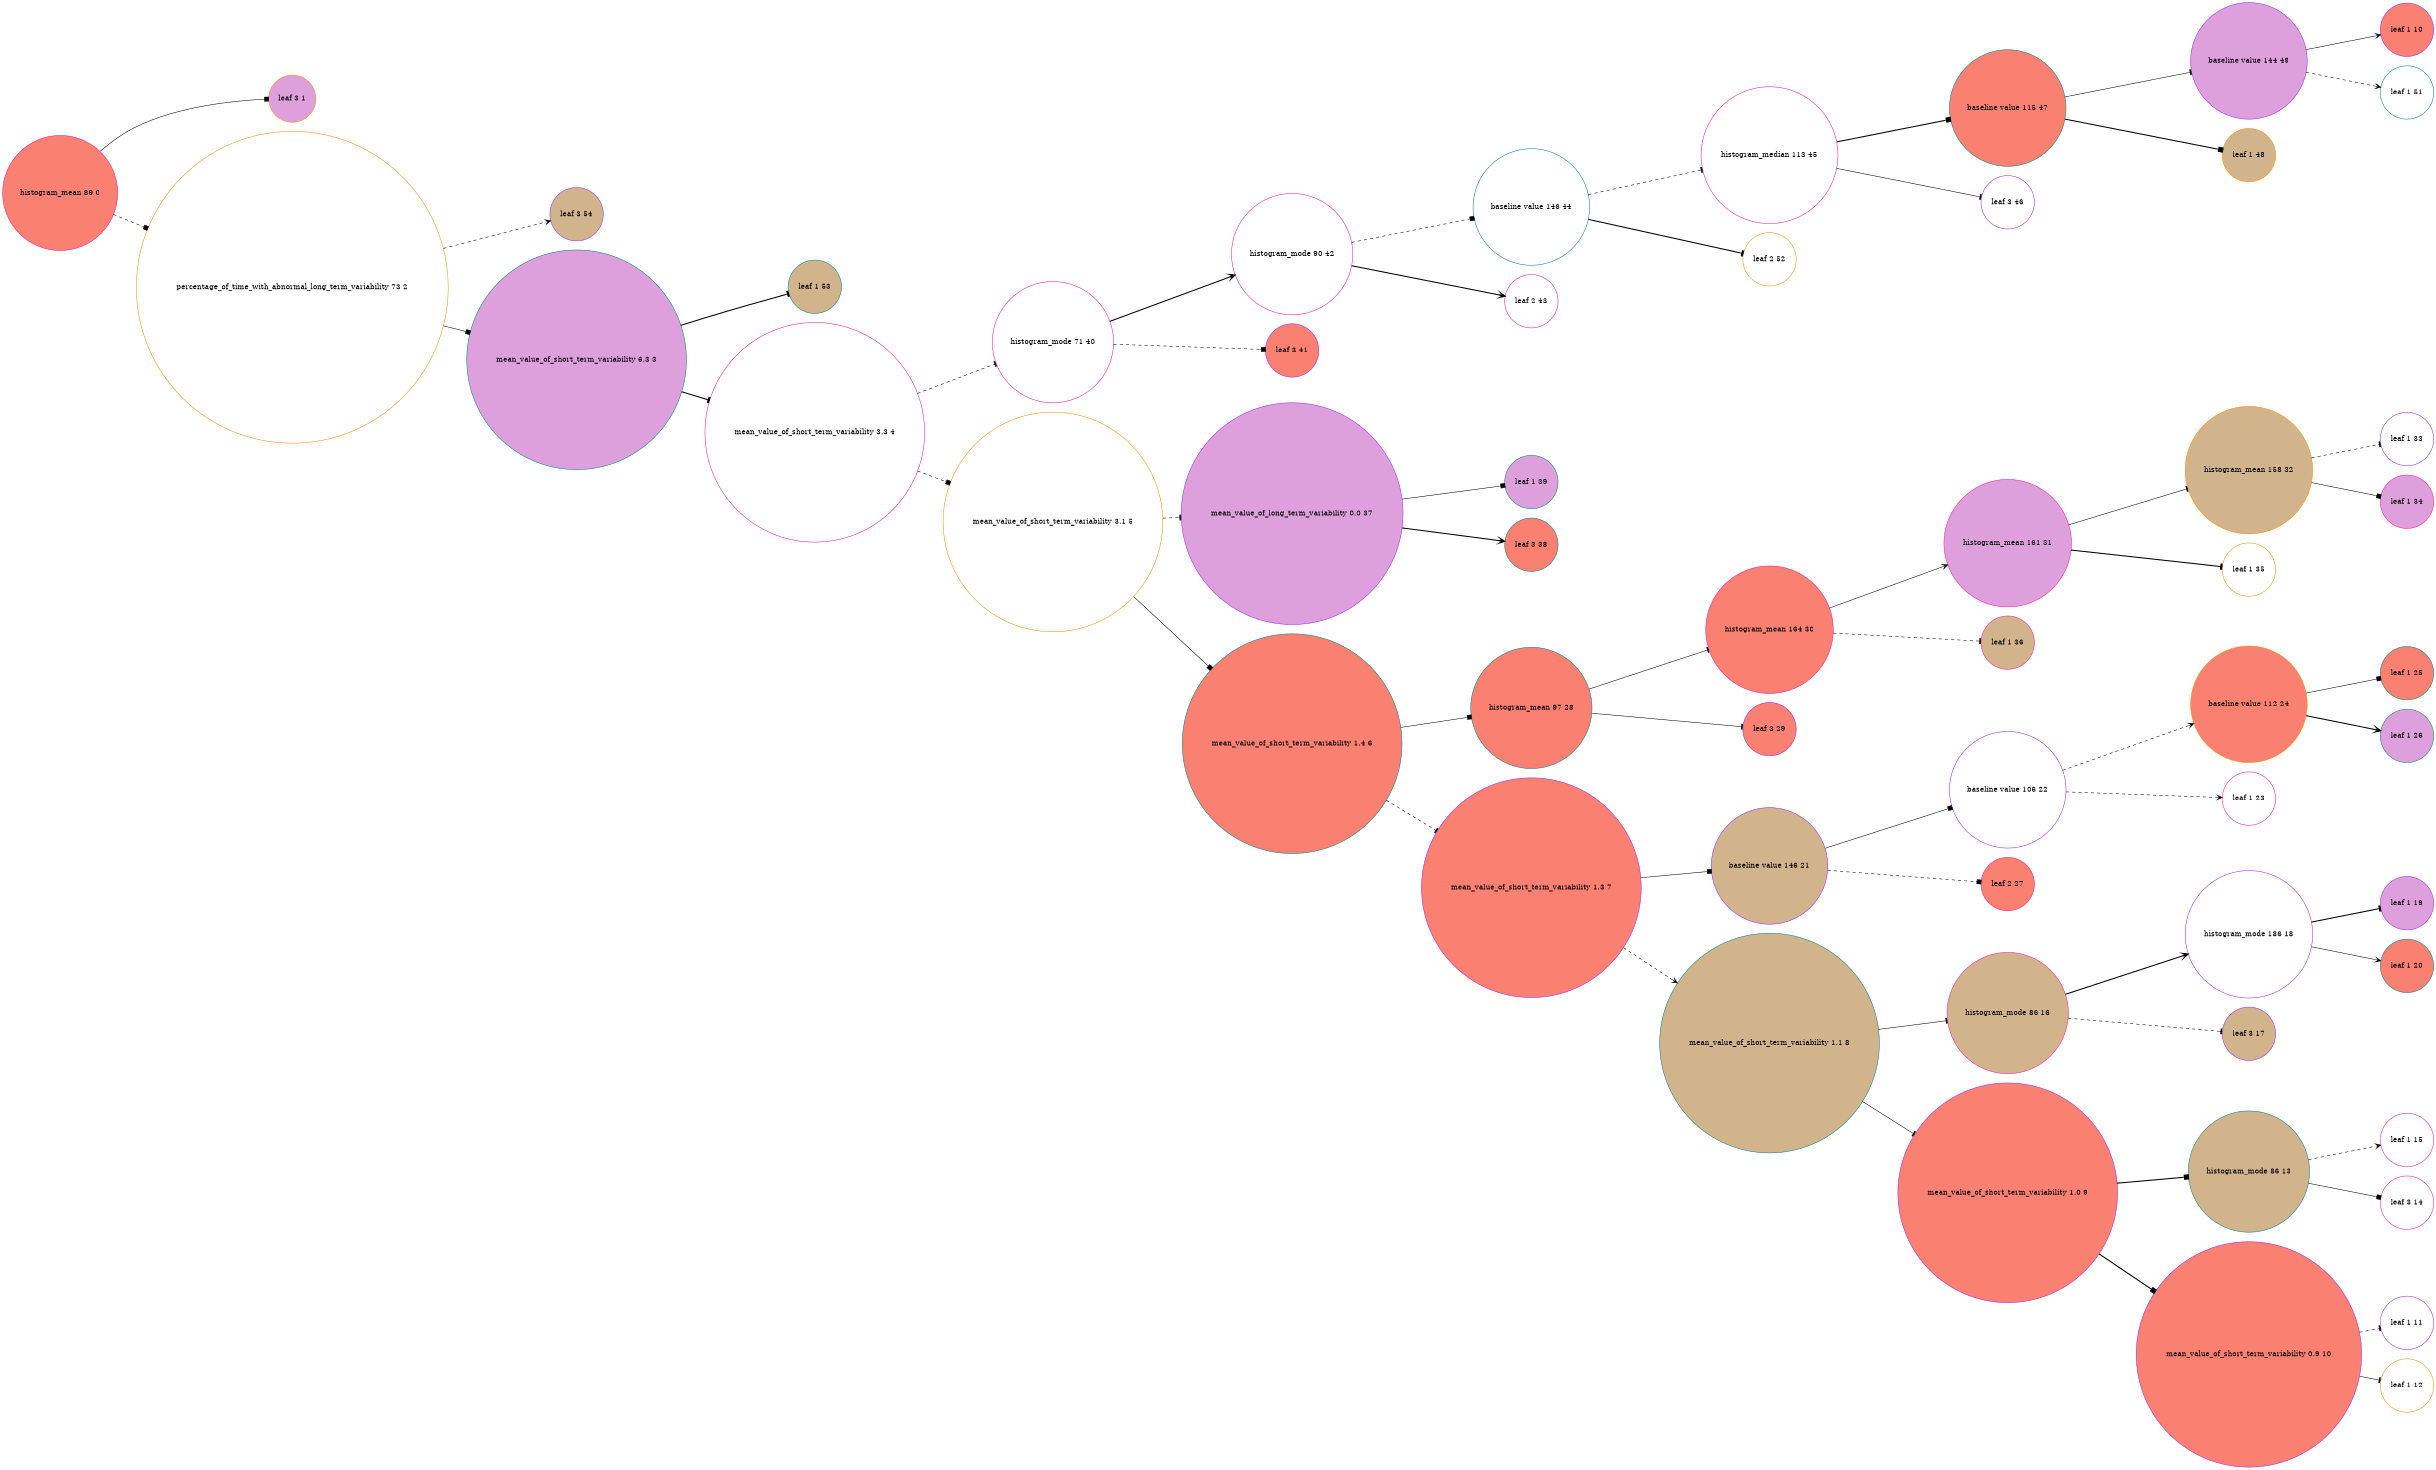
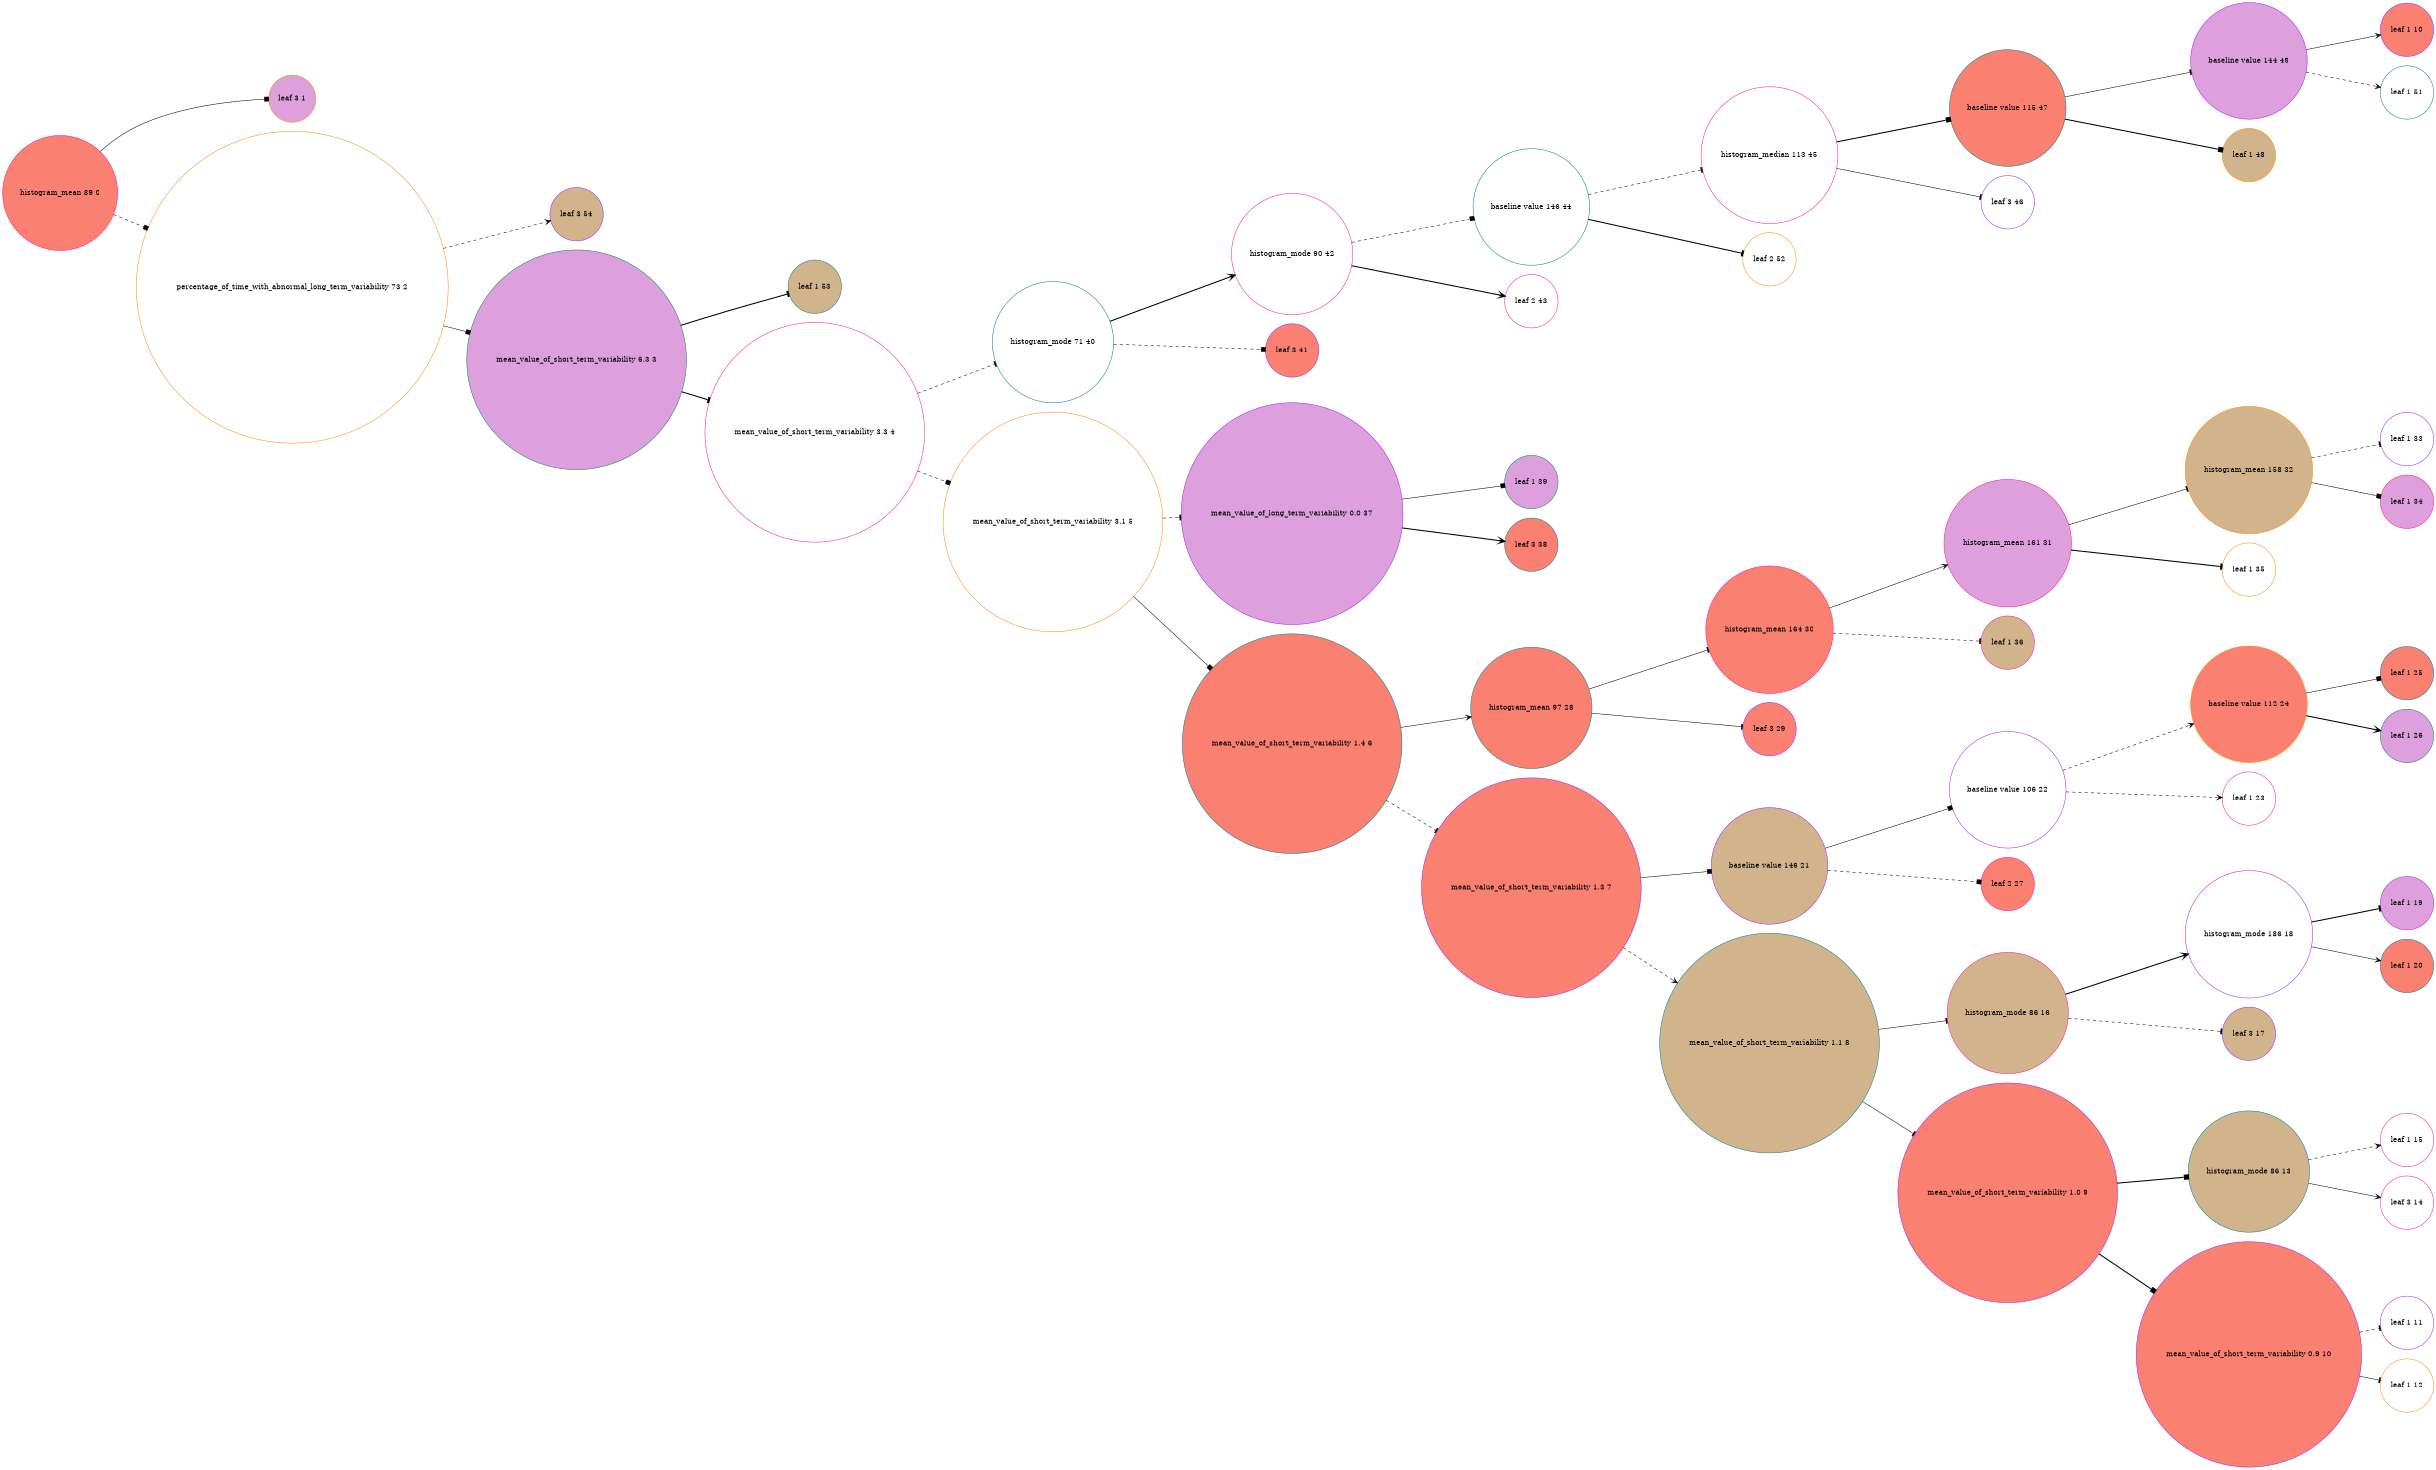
node "histogram_mode 71 40": color deeppink -> teal
edge "mean_value_of_short_term_variability 1.4 6" -> "histogram_mean 97 28": arrowhead box -> vee
edge "histogram_mode 86 13" -> "leaf 3 14": arrowhead box -> vee
